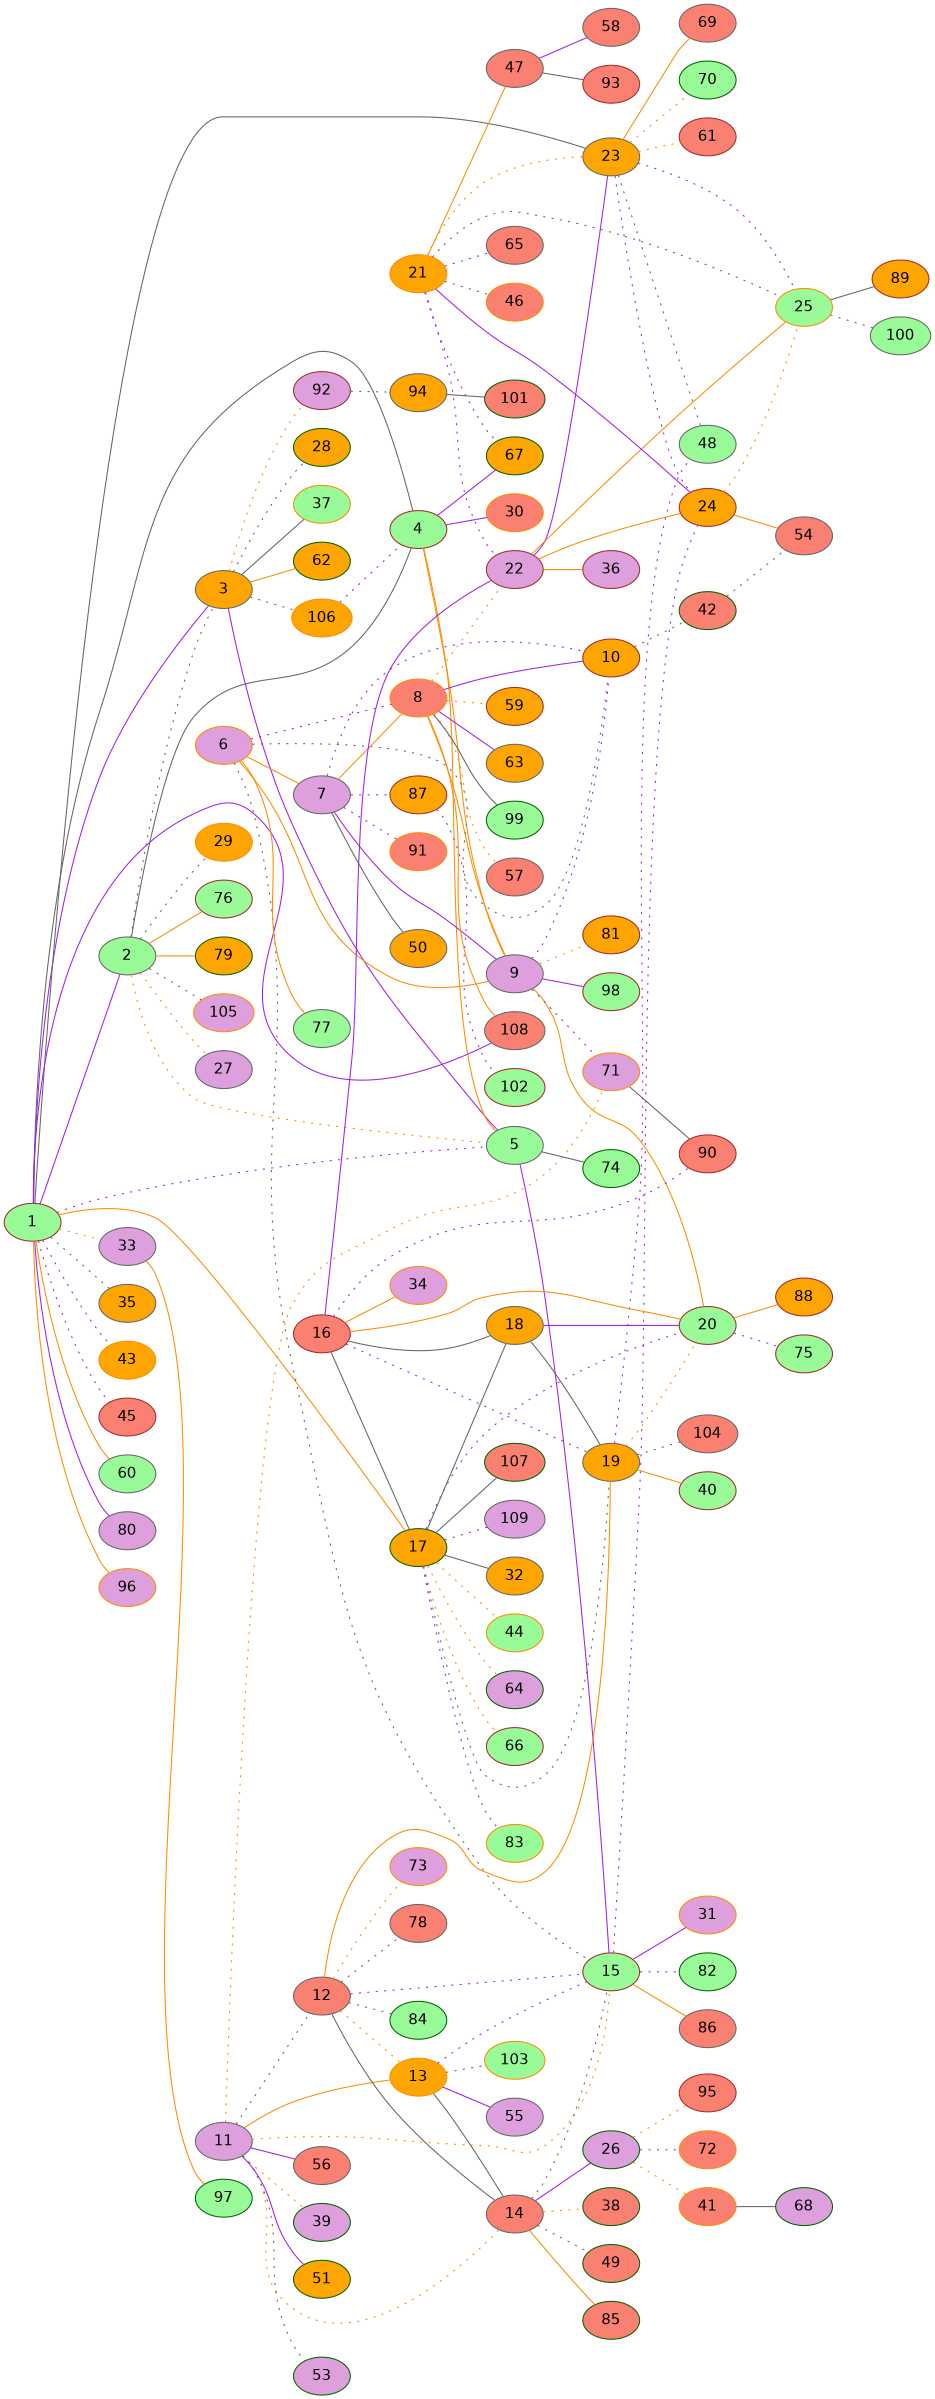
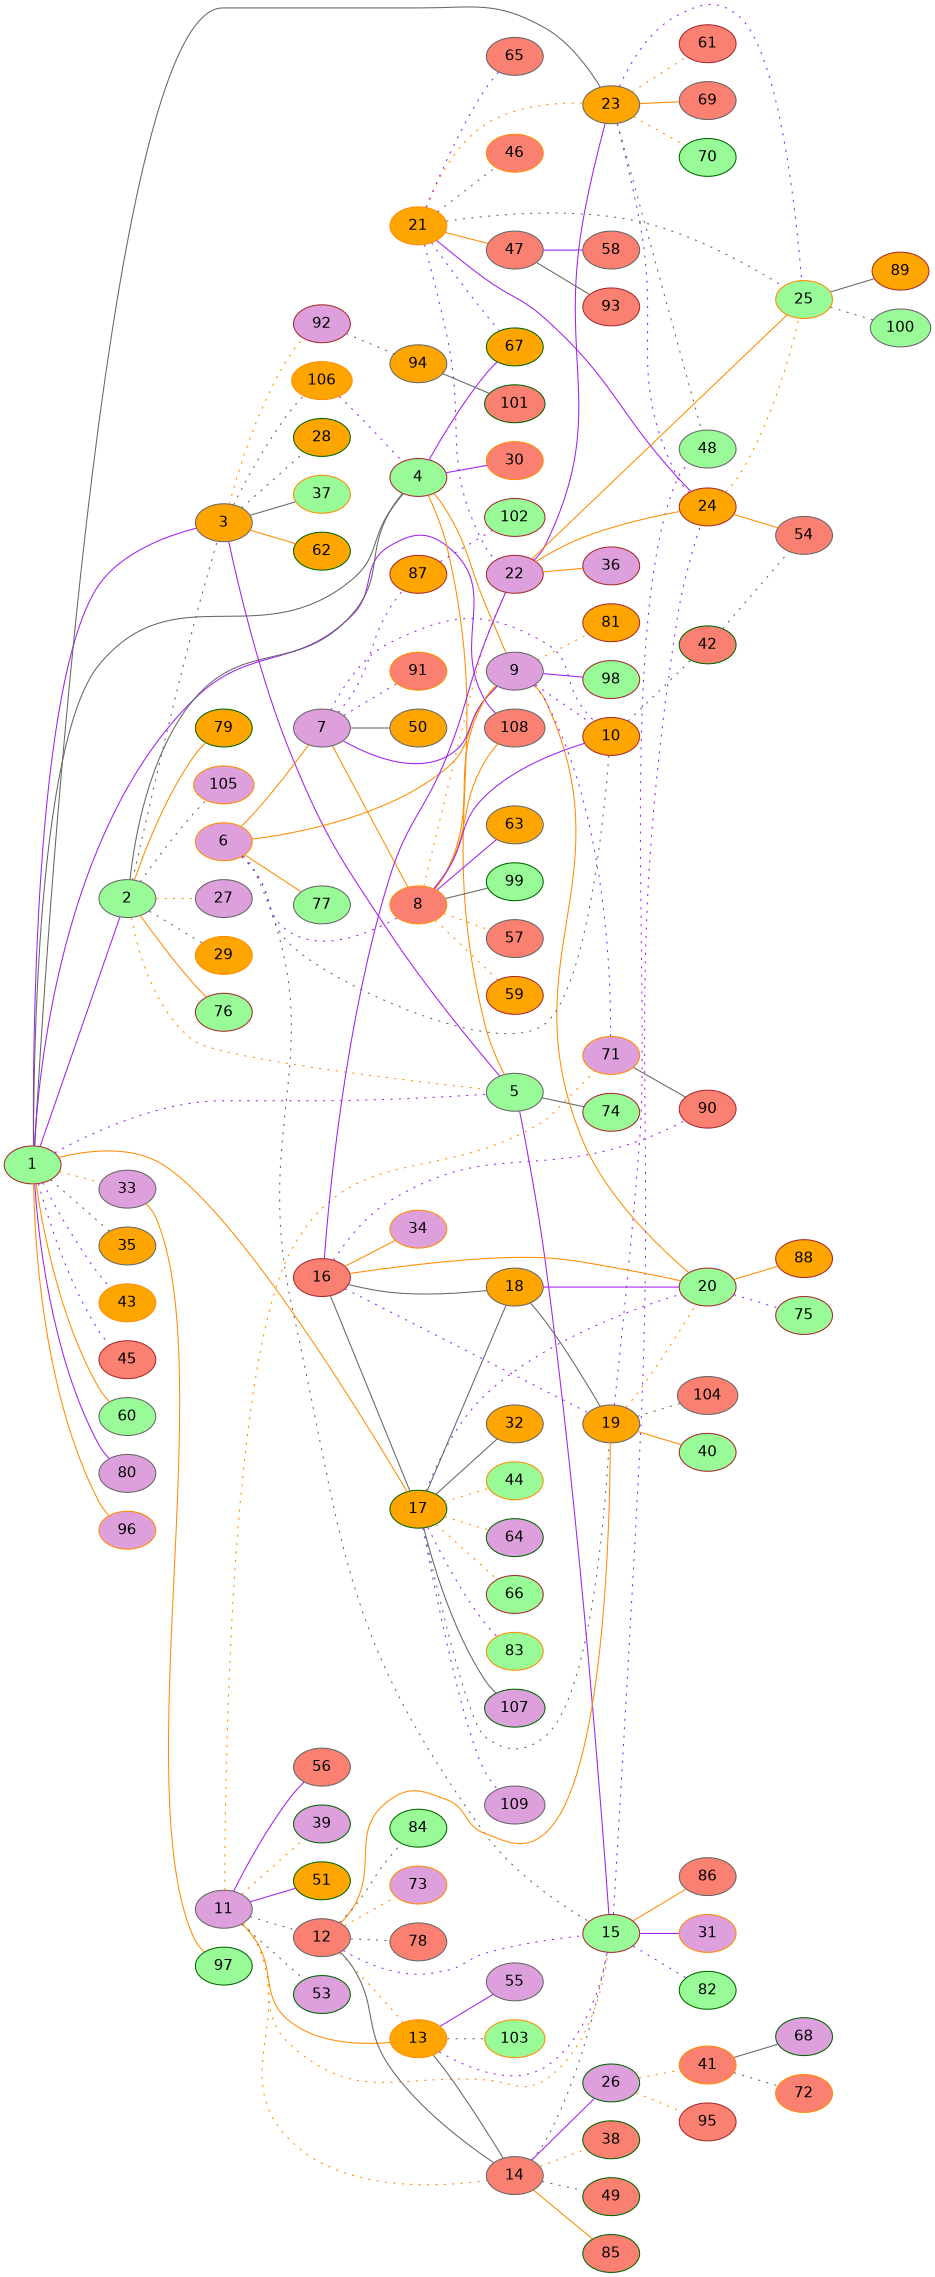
node "74": color darkgreen -> brown
node "107": fillcolor salmon -> plum
edge "26" -- "72": now "41" -- "72"
